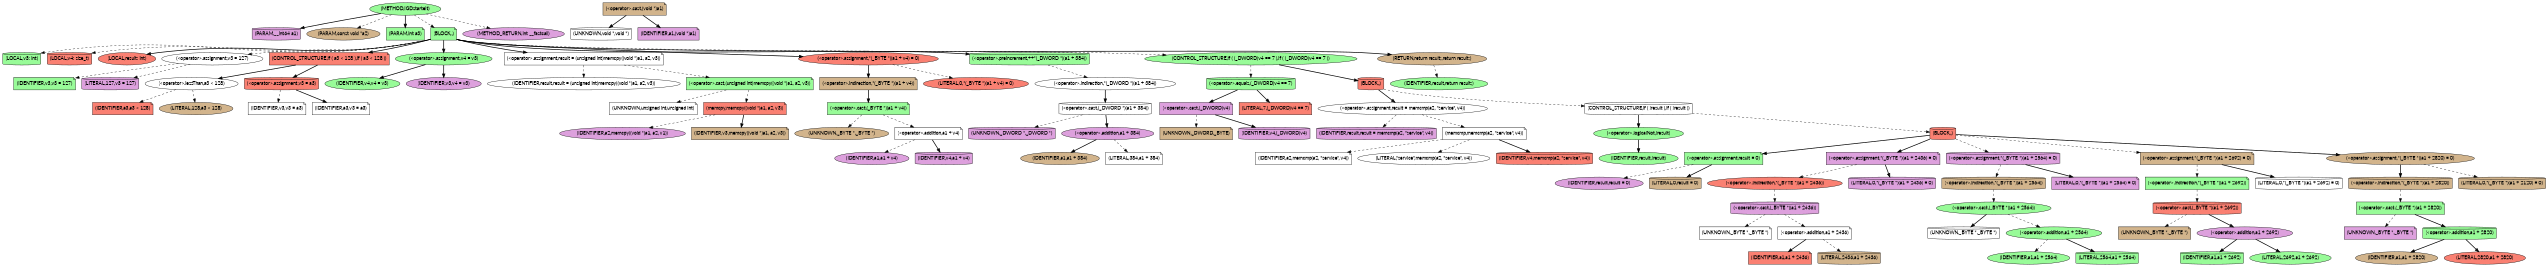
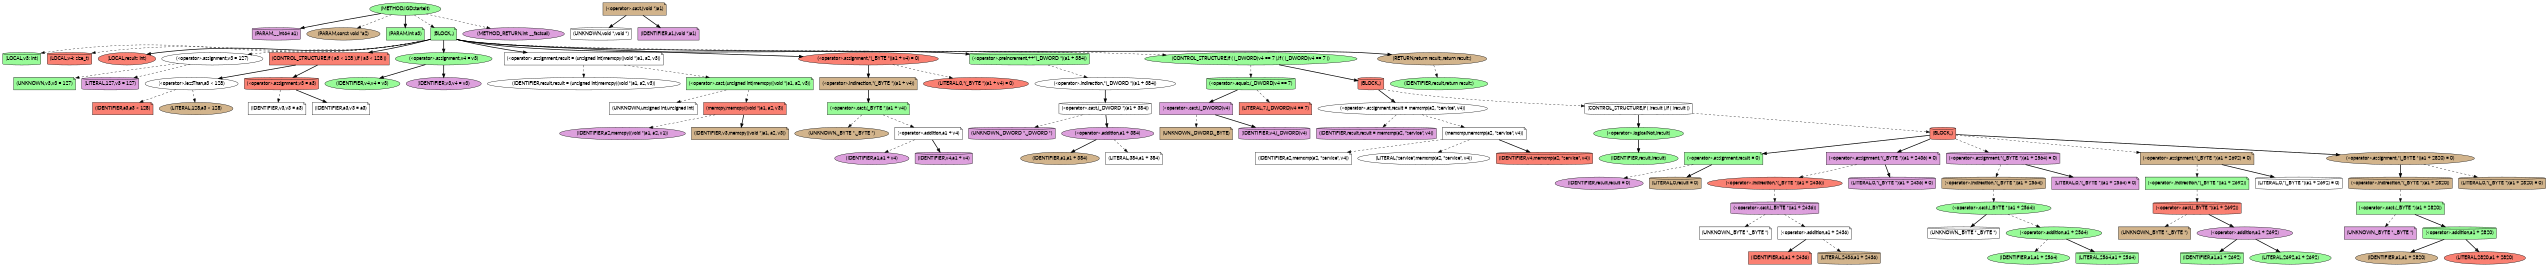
node "(IDENTIFIER,v3,v3 = 127)": label "(IDENTIFIER,v3,v3 = 127)" -> "(UNKNOWN,v3,v3 = 127)"
edge "(<operator>.equals,(_DWORD)v4 == 7)" -> "(LITERAL,7,(_DWORD)v4 == 7)": style bold -> dashed
node "(LITERAL,0,*(_BYTE *)(a1 + 2120) = 0)": label "(LITERAL,0,*(_BYTE *)(a1 + 2120) = 0)" -> "(LITERAL,0,*(_BYTE *)(a1 + 2820) = 0)"
